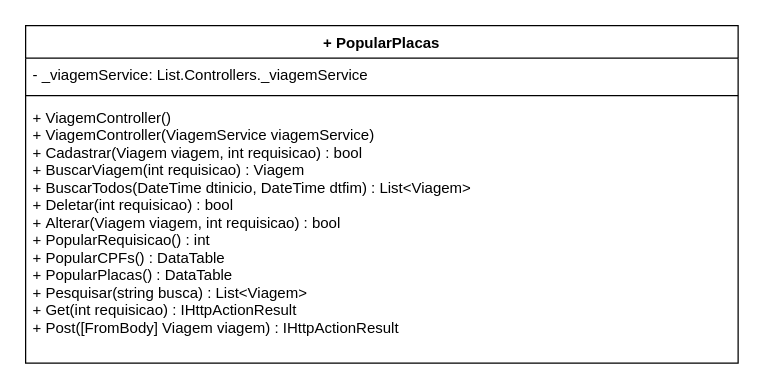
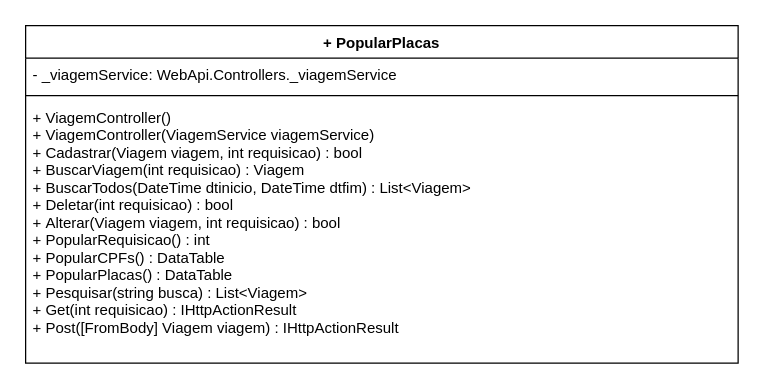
node "- _viagemService: List.Controllers._viagemService": label "- _viagemService: List.Controllers._viagemService" -> "- _viagemService: WebApi.Controllers._viagemService"
